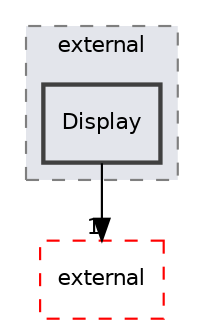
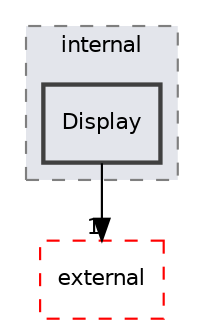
cluster "external": label "external" -> "internal"
